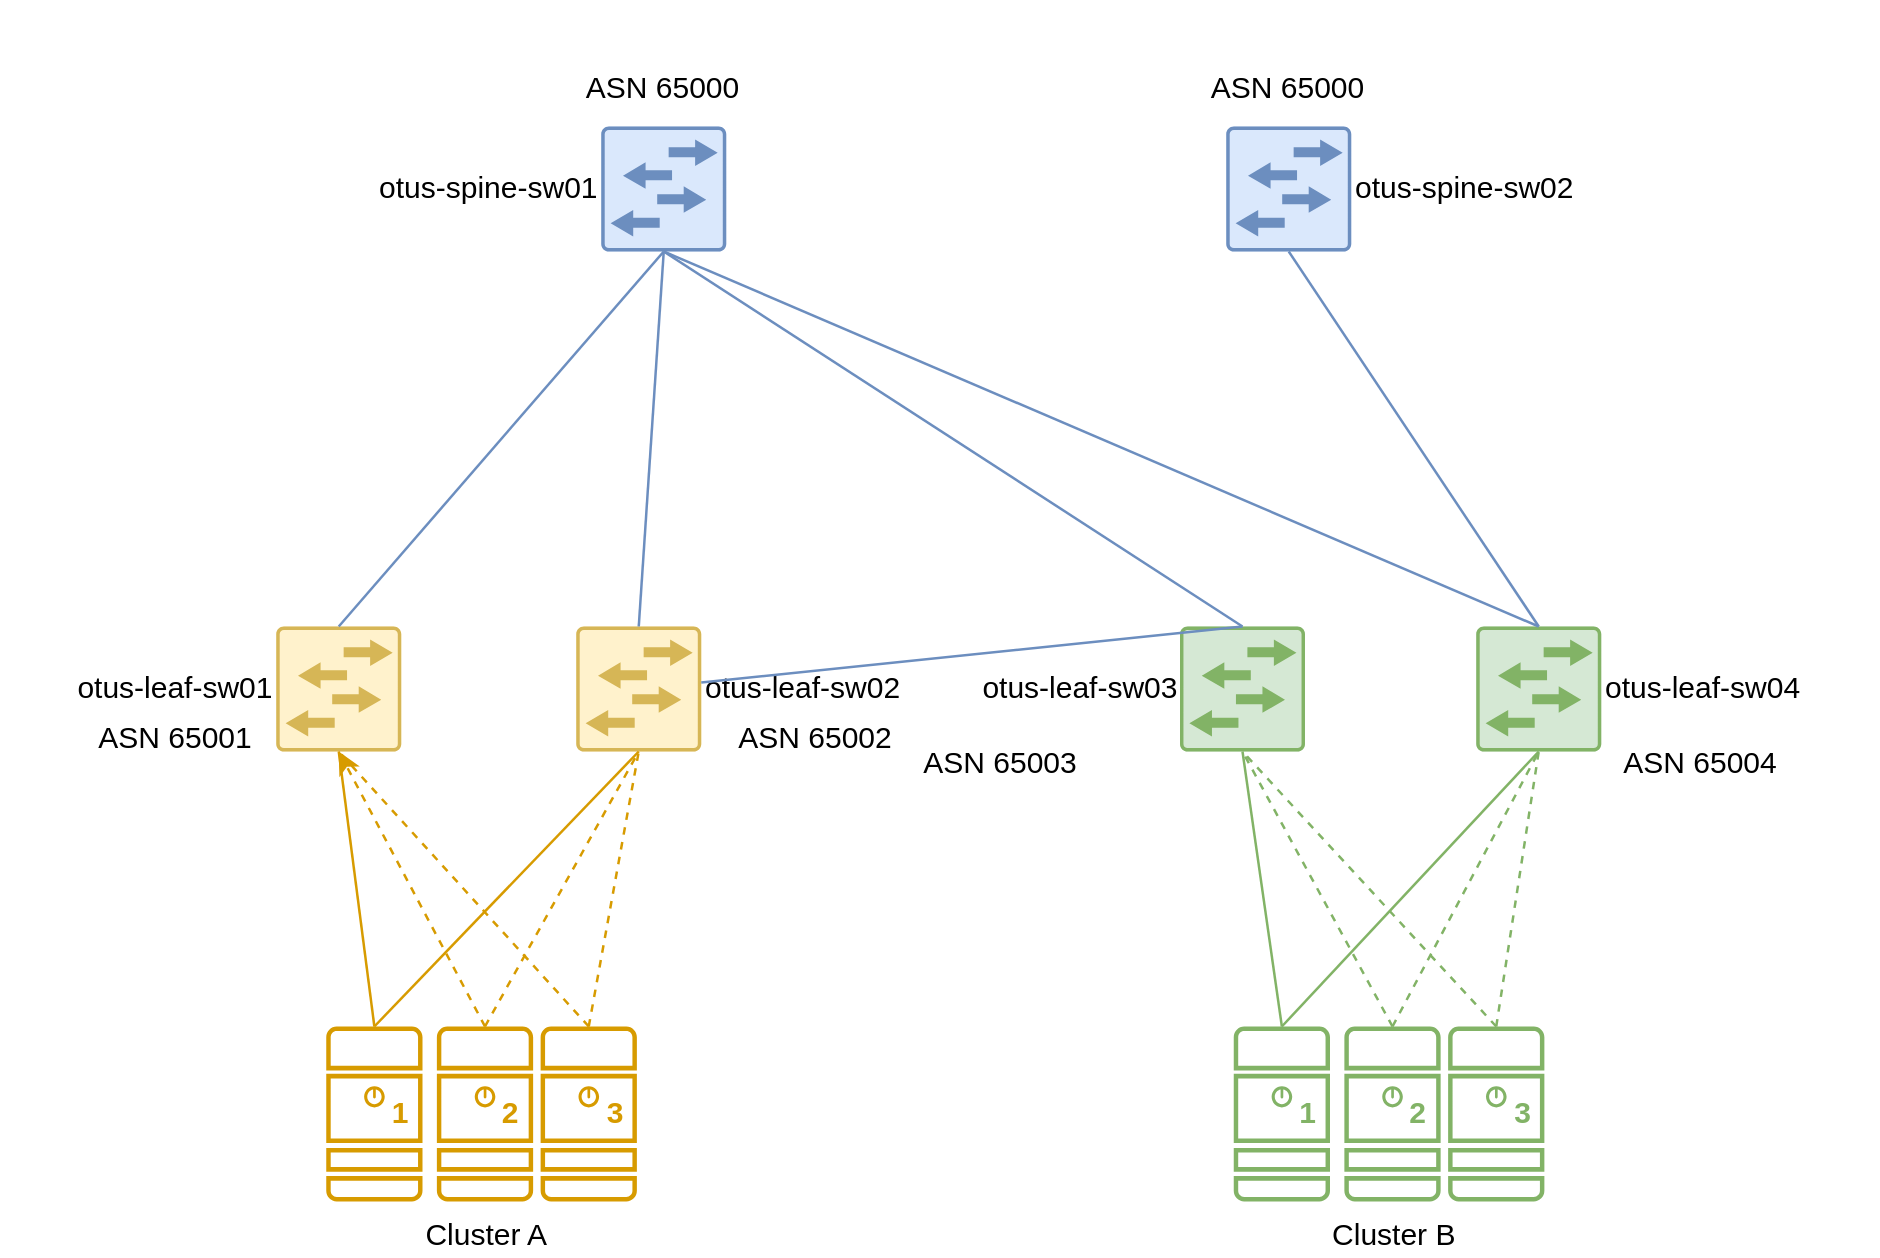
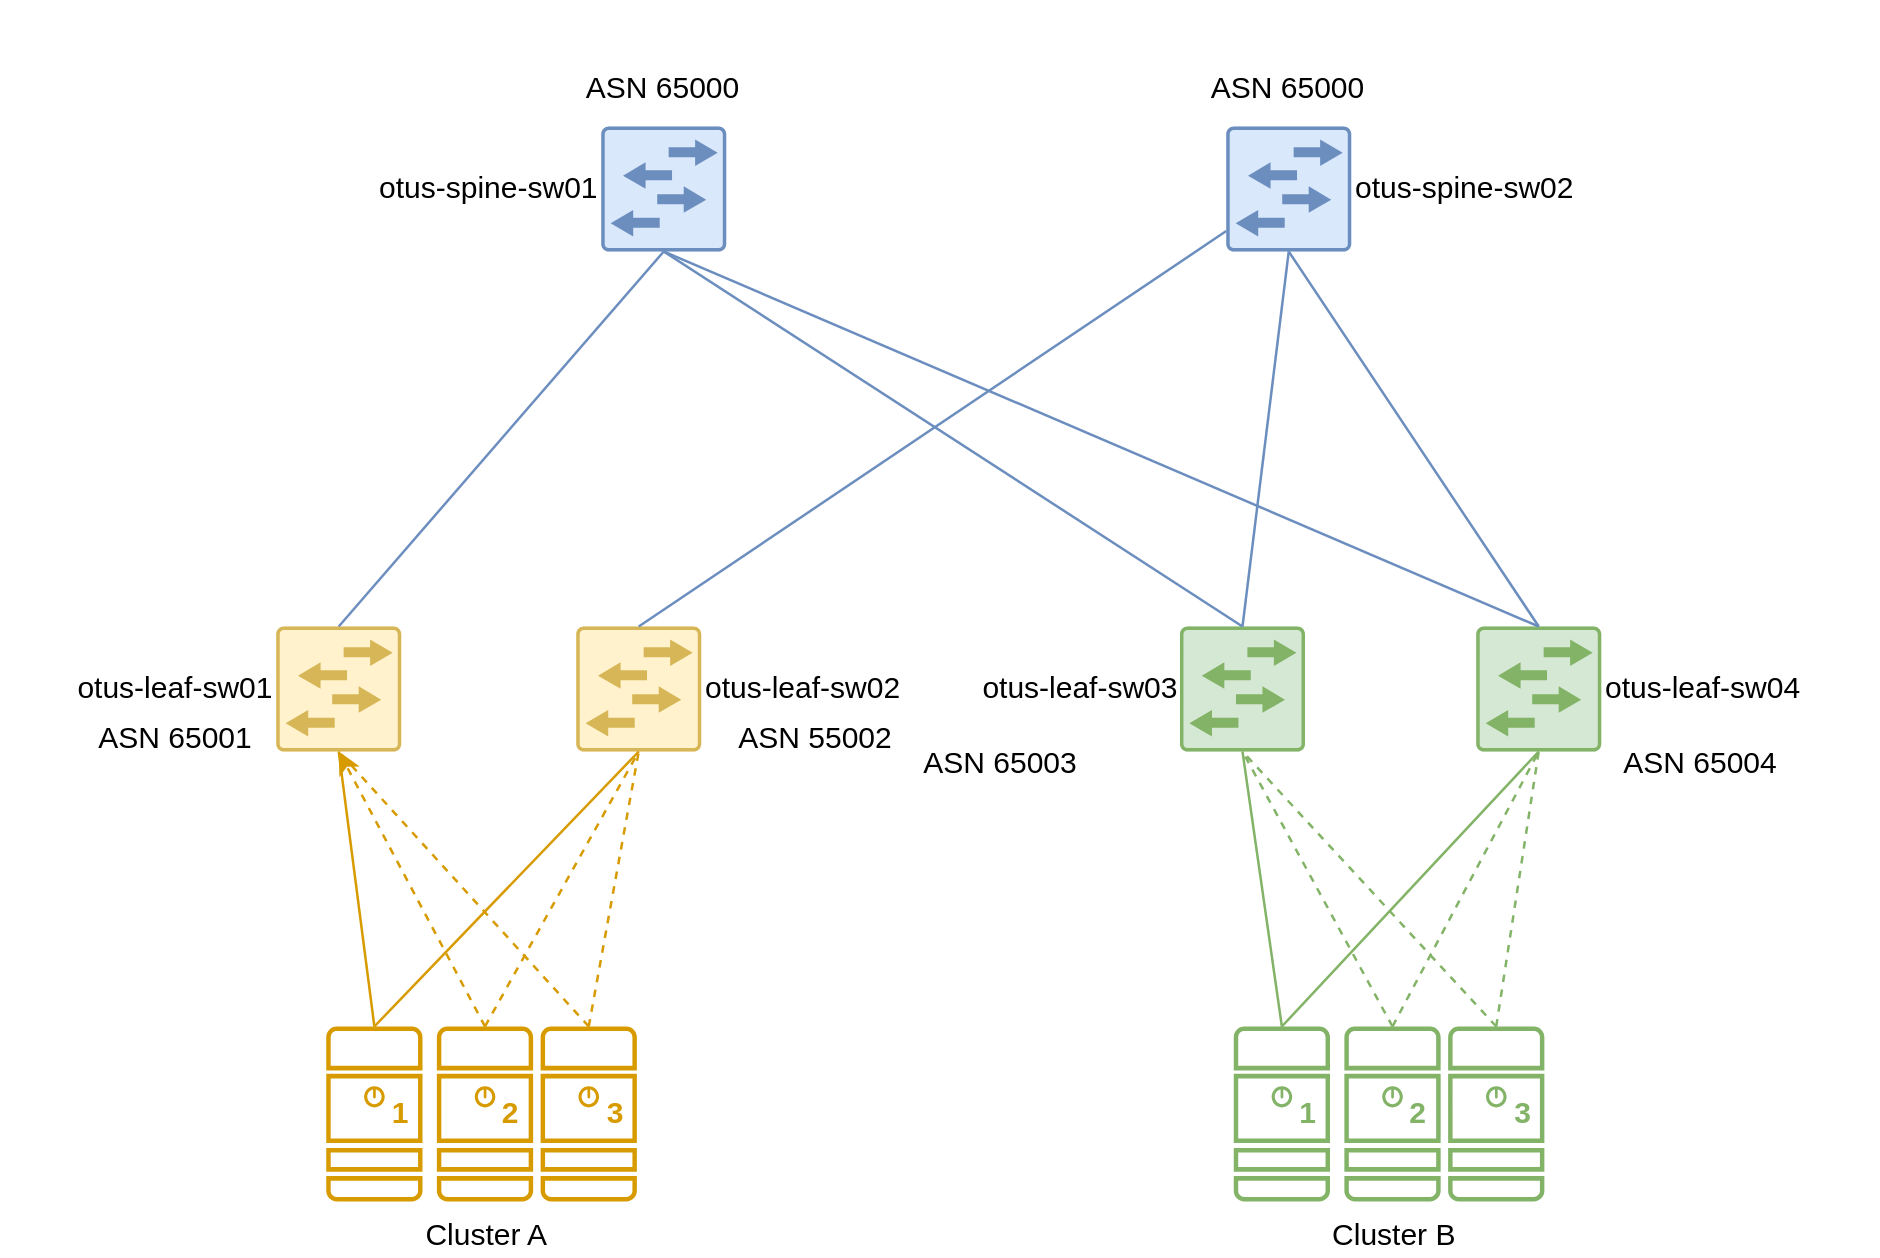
edge "otus-spine-sw01" -- "otus-leaf-sw02": now "otus-spine-sw02" -- "otus-leaf-sw02"
edge "otus-leaf-sw02" -- "otus-leaf-sw03": now "otus-spine-sw02" -- "otus-leaf-sw03"
node "ASN 65002": label "ASN 65002" -> "ASN 55002"
